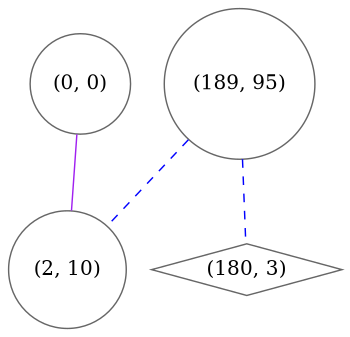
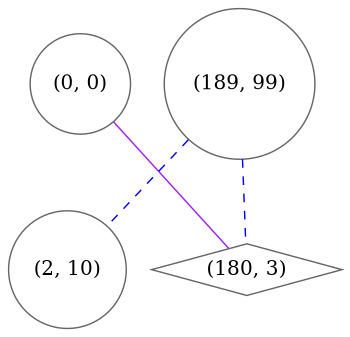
node "(189, 95)": label "(189, 95)" -> "(189, 99)"
edge "(0, 0)" -- "(2, 10)": now "(0, 0)" -- "(180, 3)"
